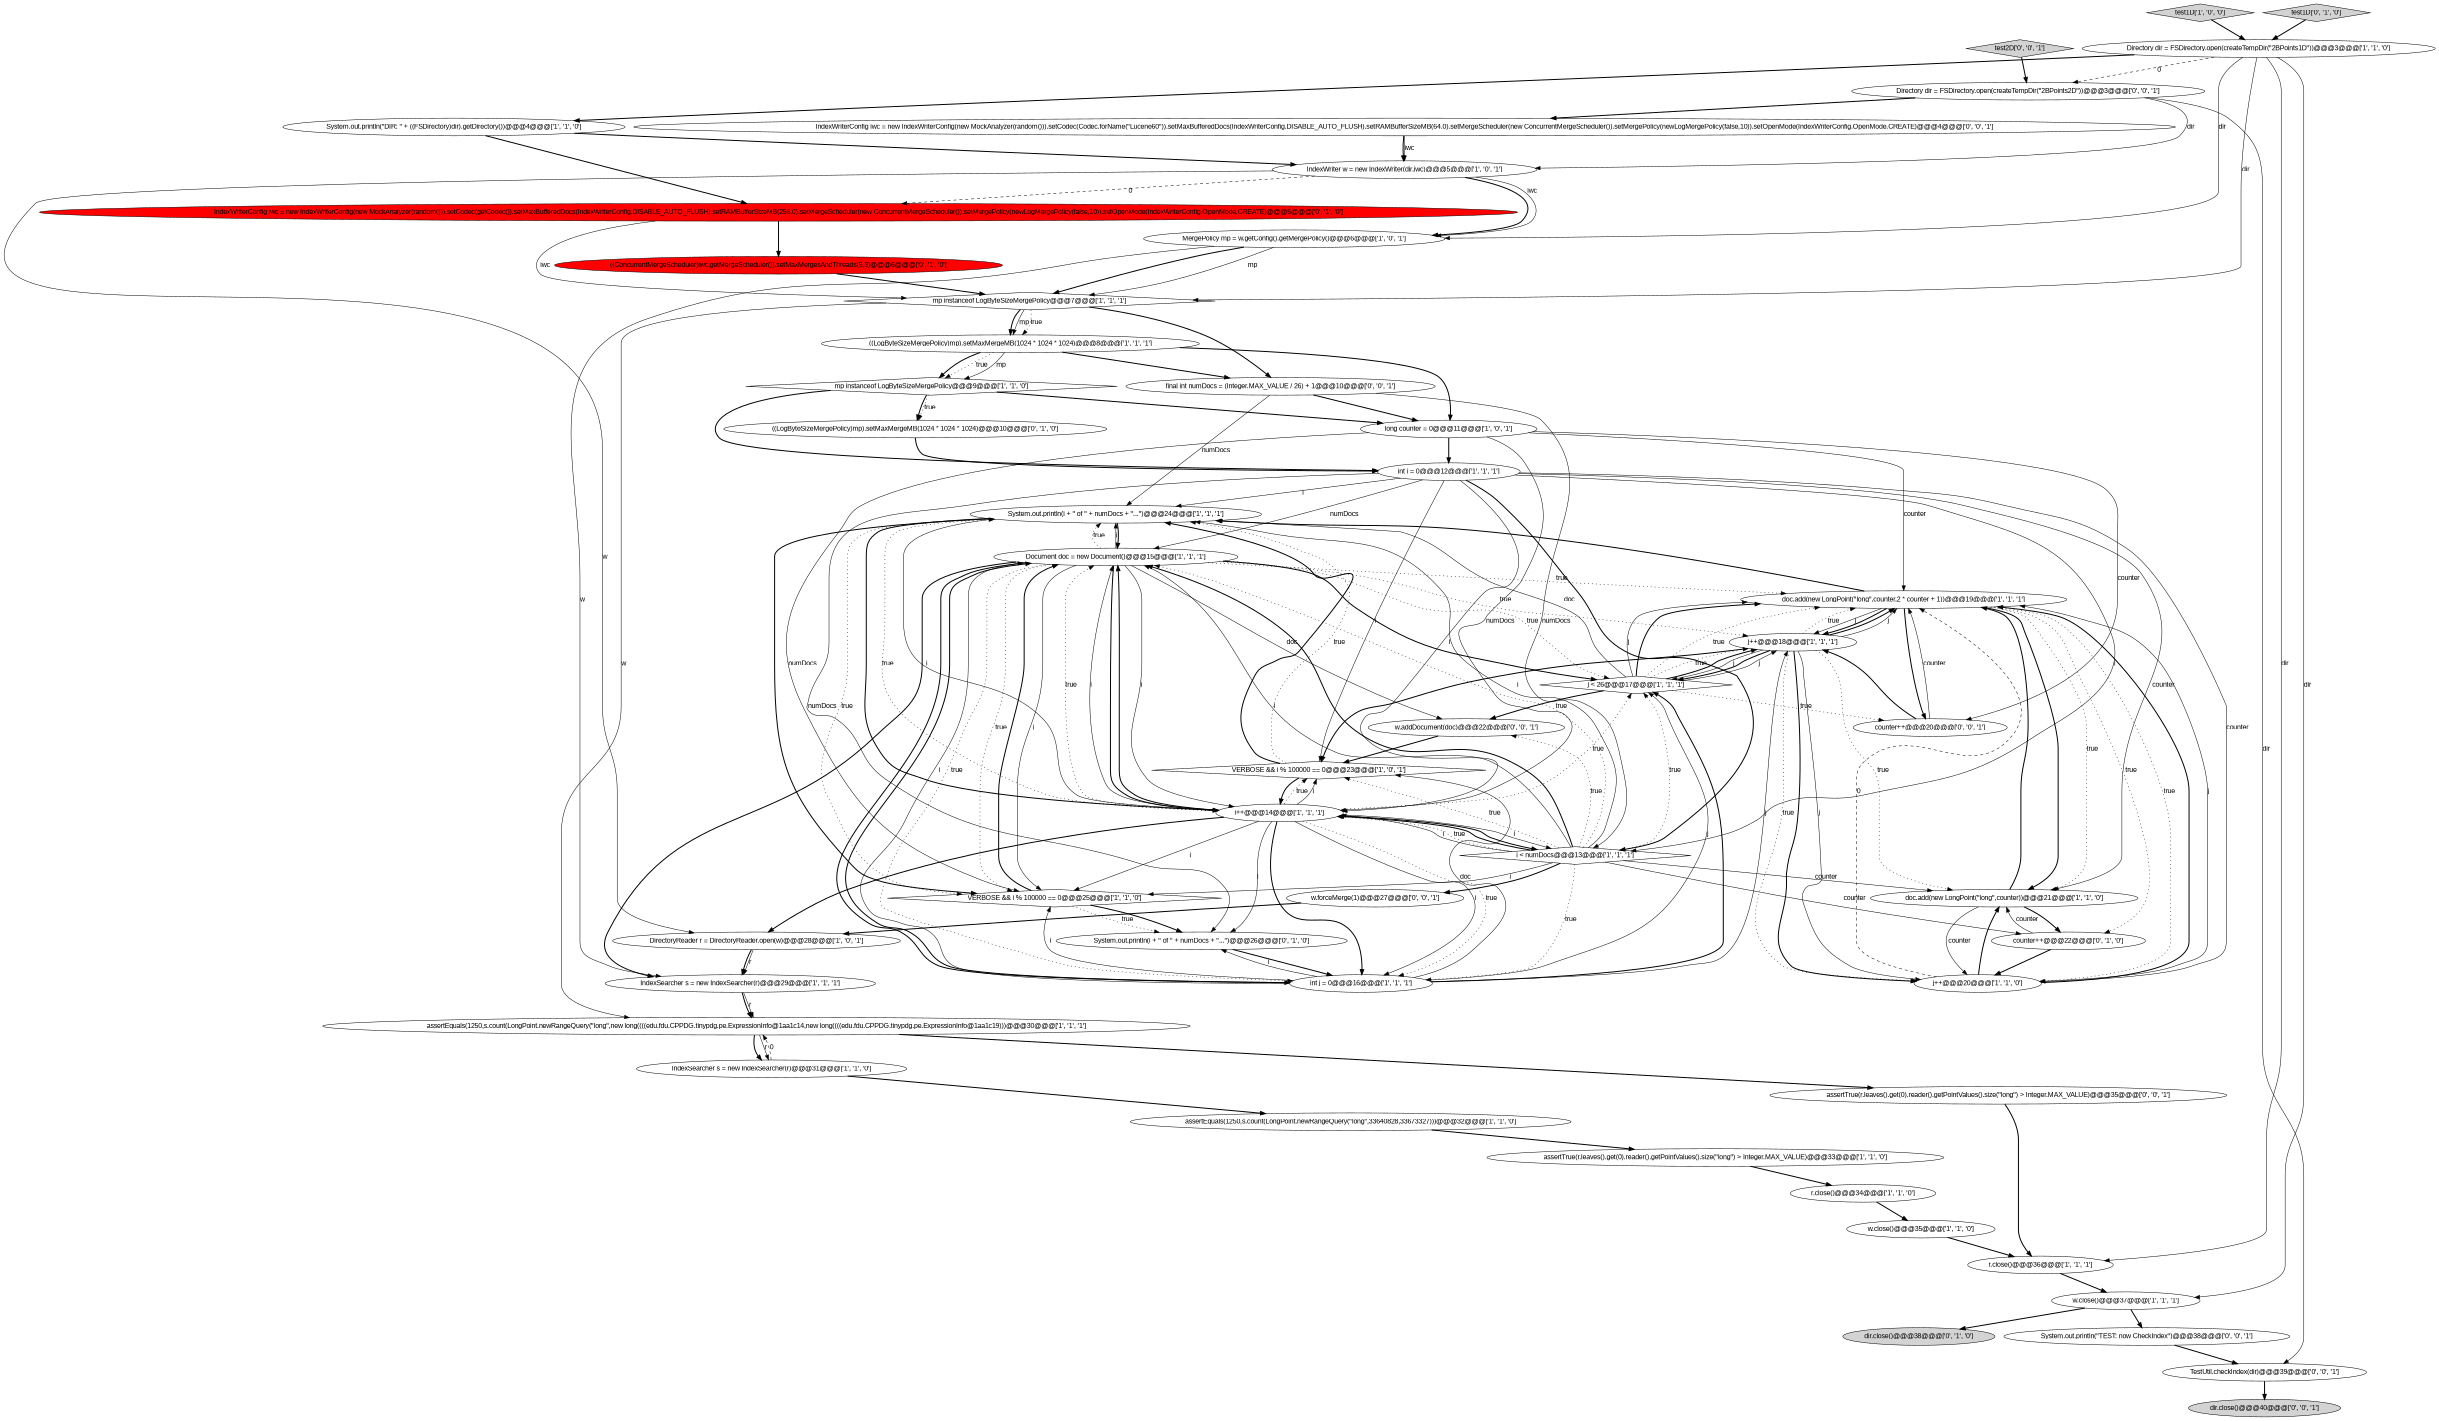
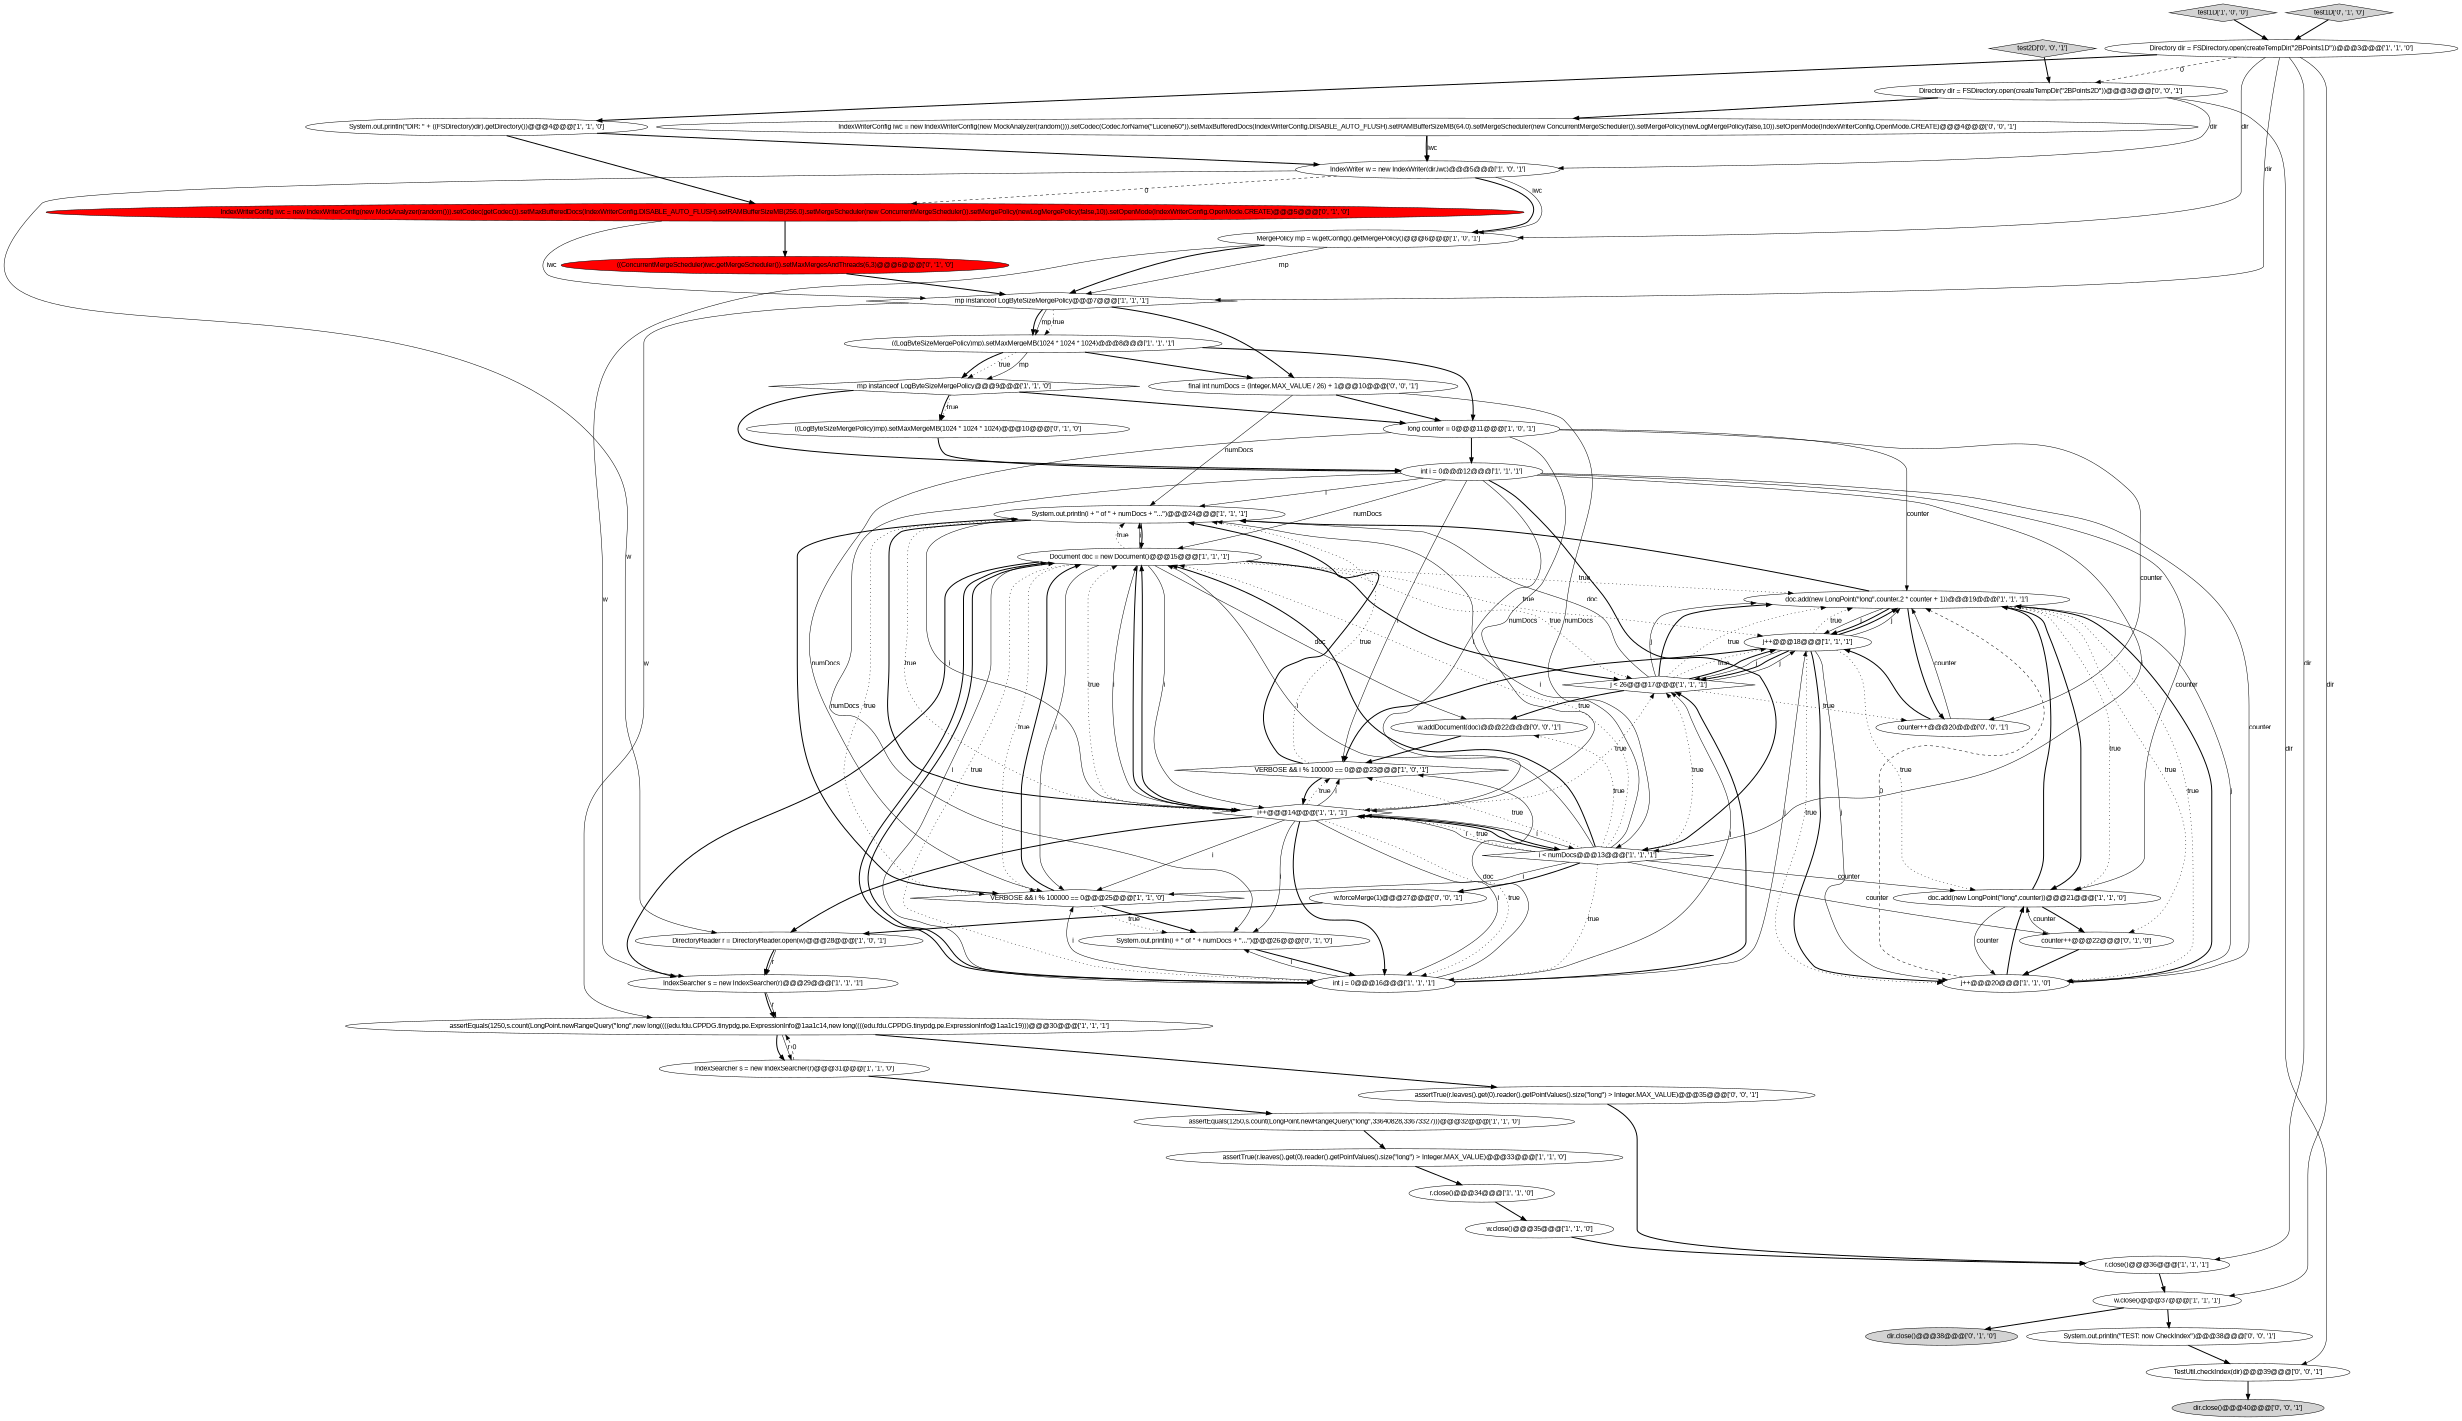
node "i++@@@14@@@['1', '1', '1']": shape ellipse -> diamond
